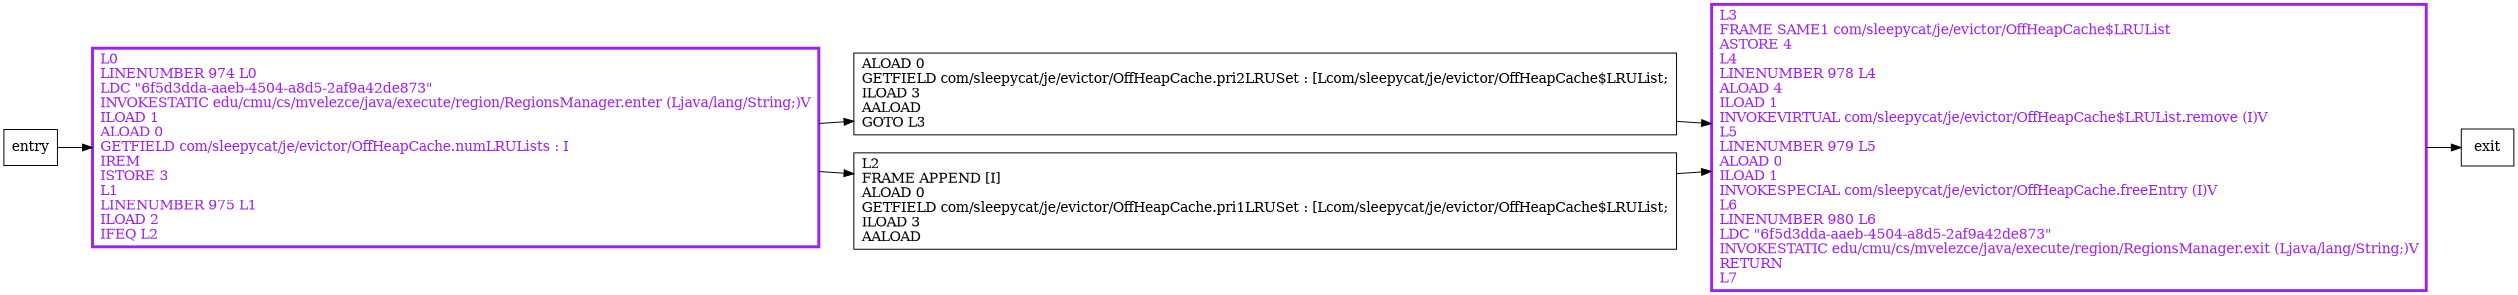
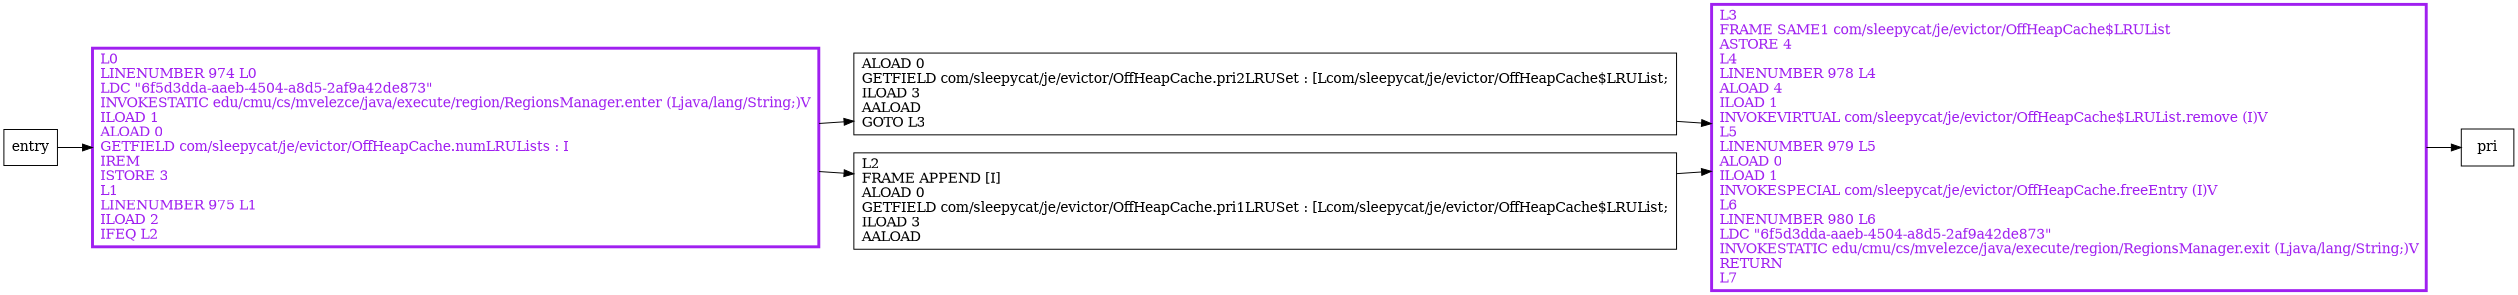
node "exit": label "exit" -> "pri"
